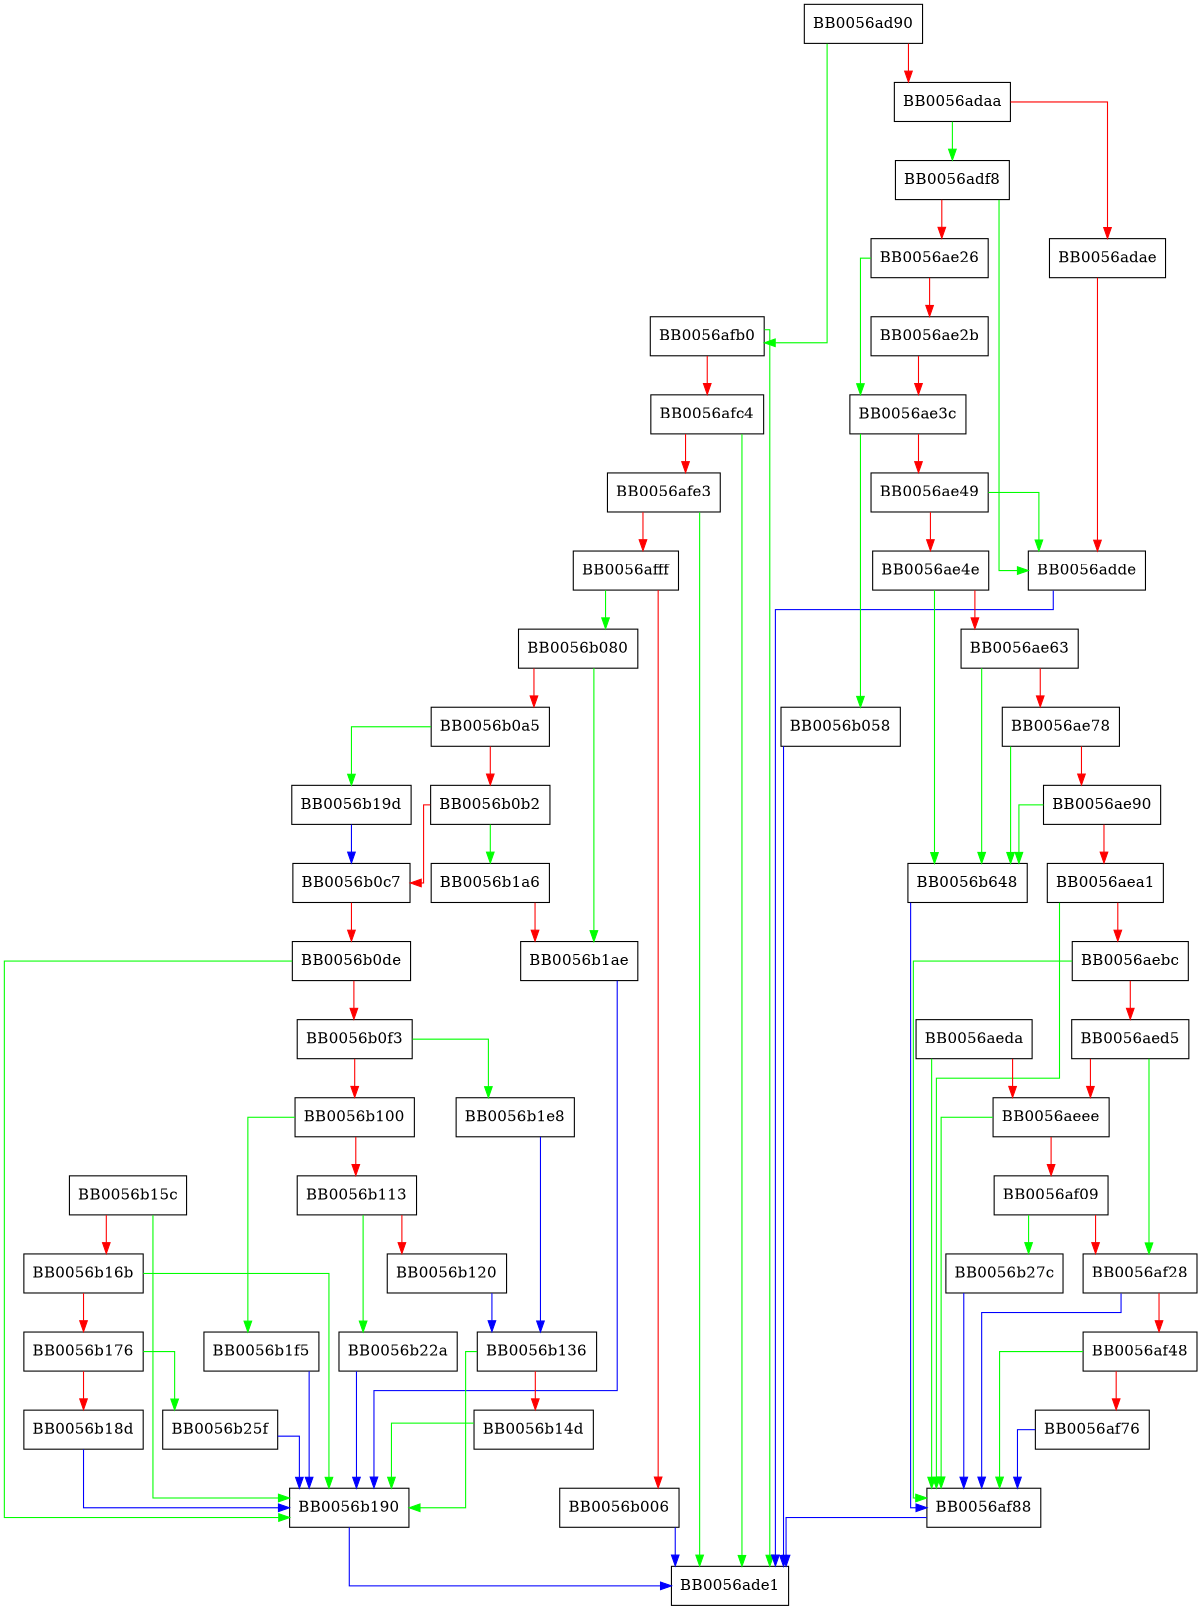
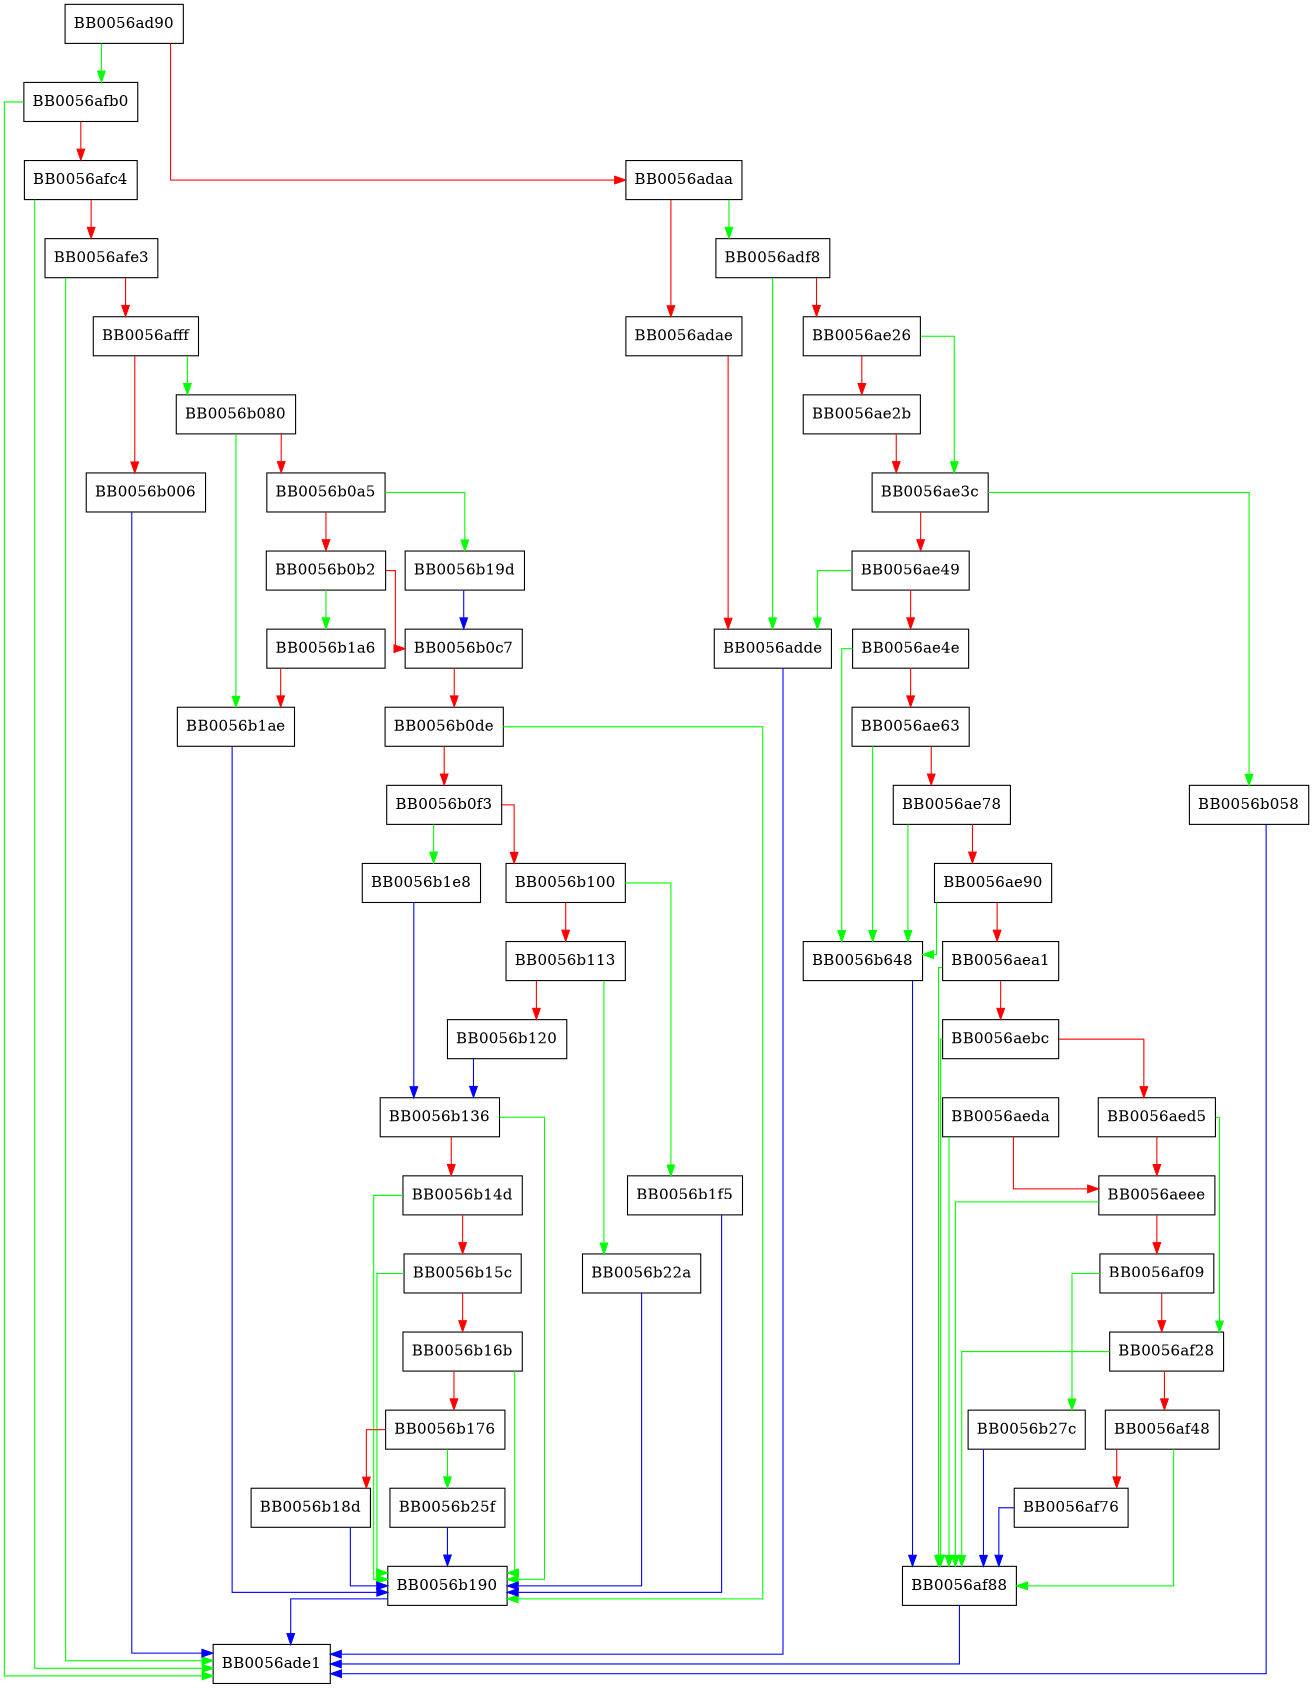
edge "BB0056b14d" -> "BB0056b15c": added
edge "BB0056af28" -> "BB0056af88": color blue -> green
